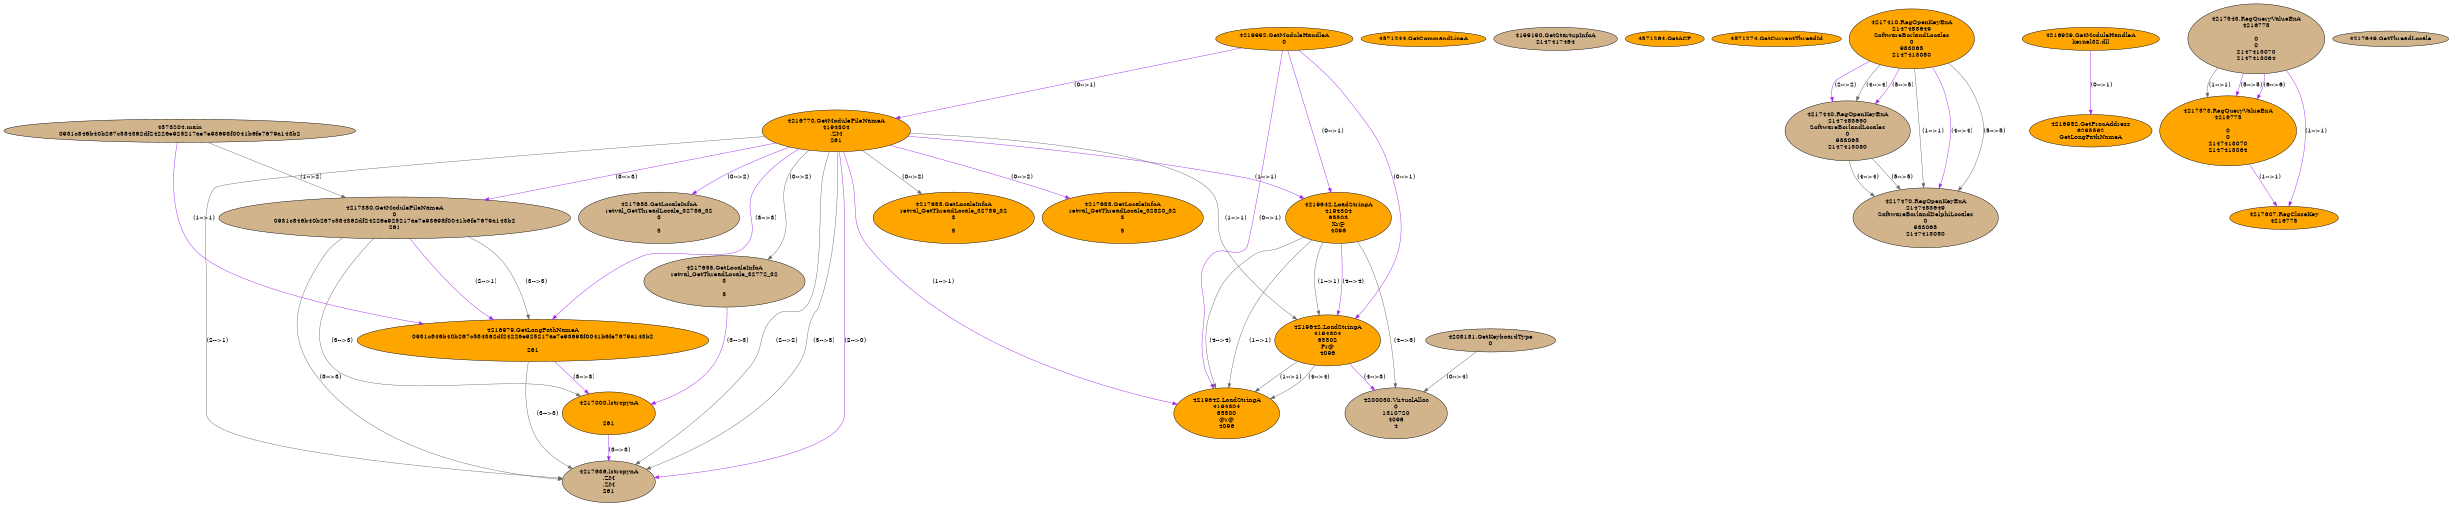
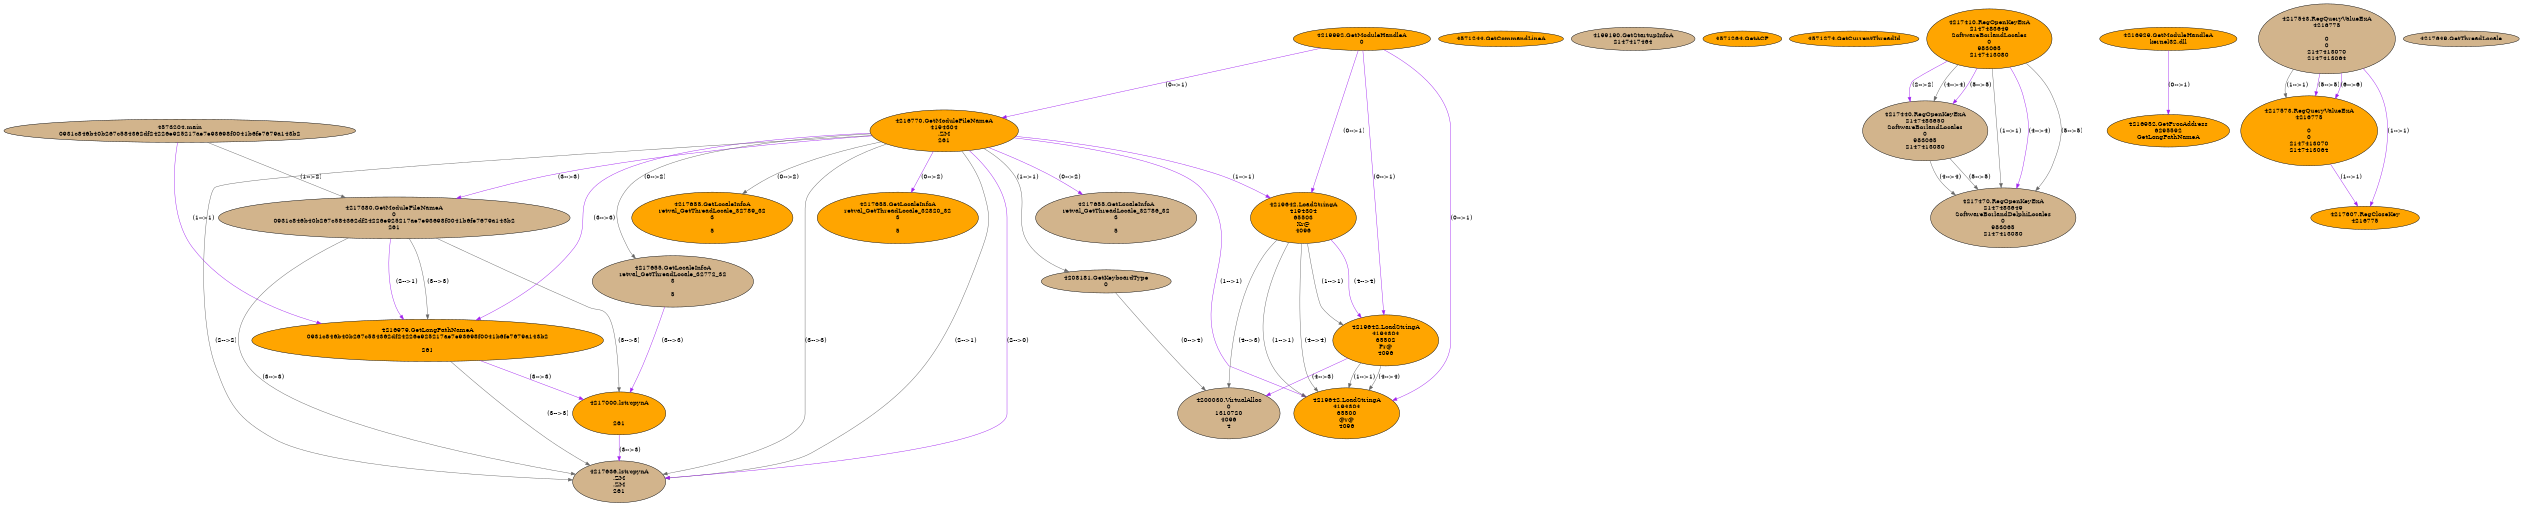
edge "4216770.GetModuleFileNameA 4194304 .ZM 261" -> "4219642.LoadStringA 4194304 65502 Pr@ 4096": now "4216770.GetModuleFileNameA 4194304 .ZM 261" -> "4208181.GetKeyboardType 0"
